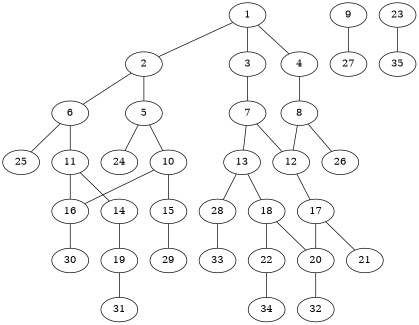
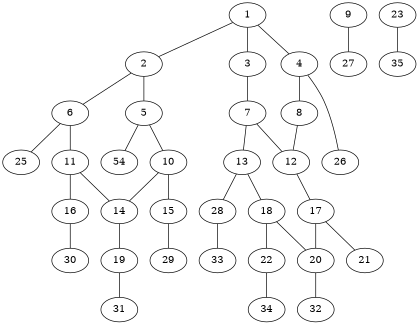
edge "8" -- "26": now "4" -- "26"
node "24": label "24" -> "54"
edge "10" -- "16": now "10" -- "14"
